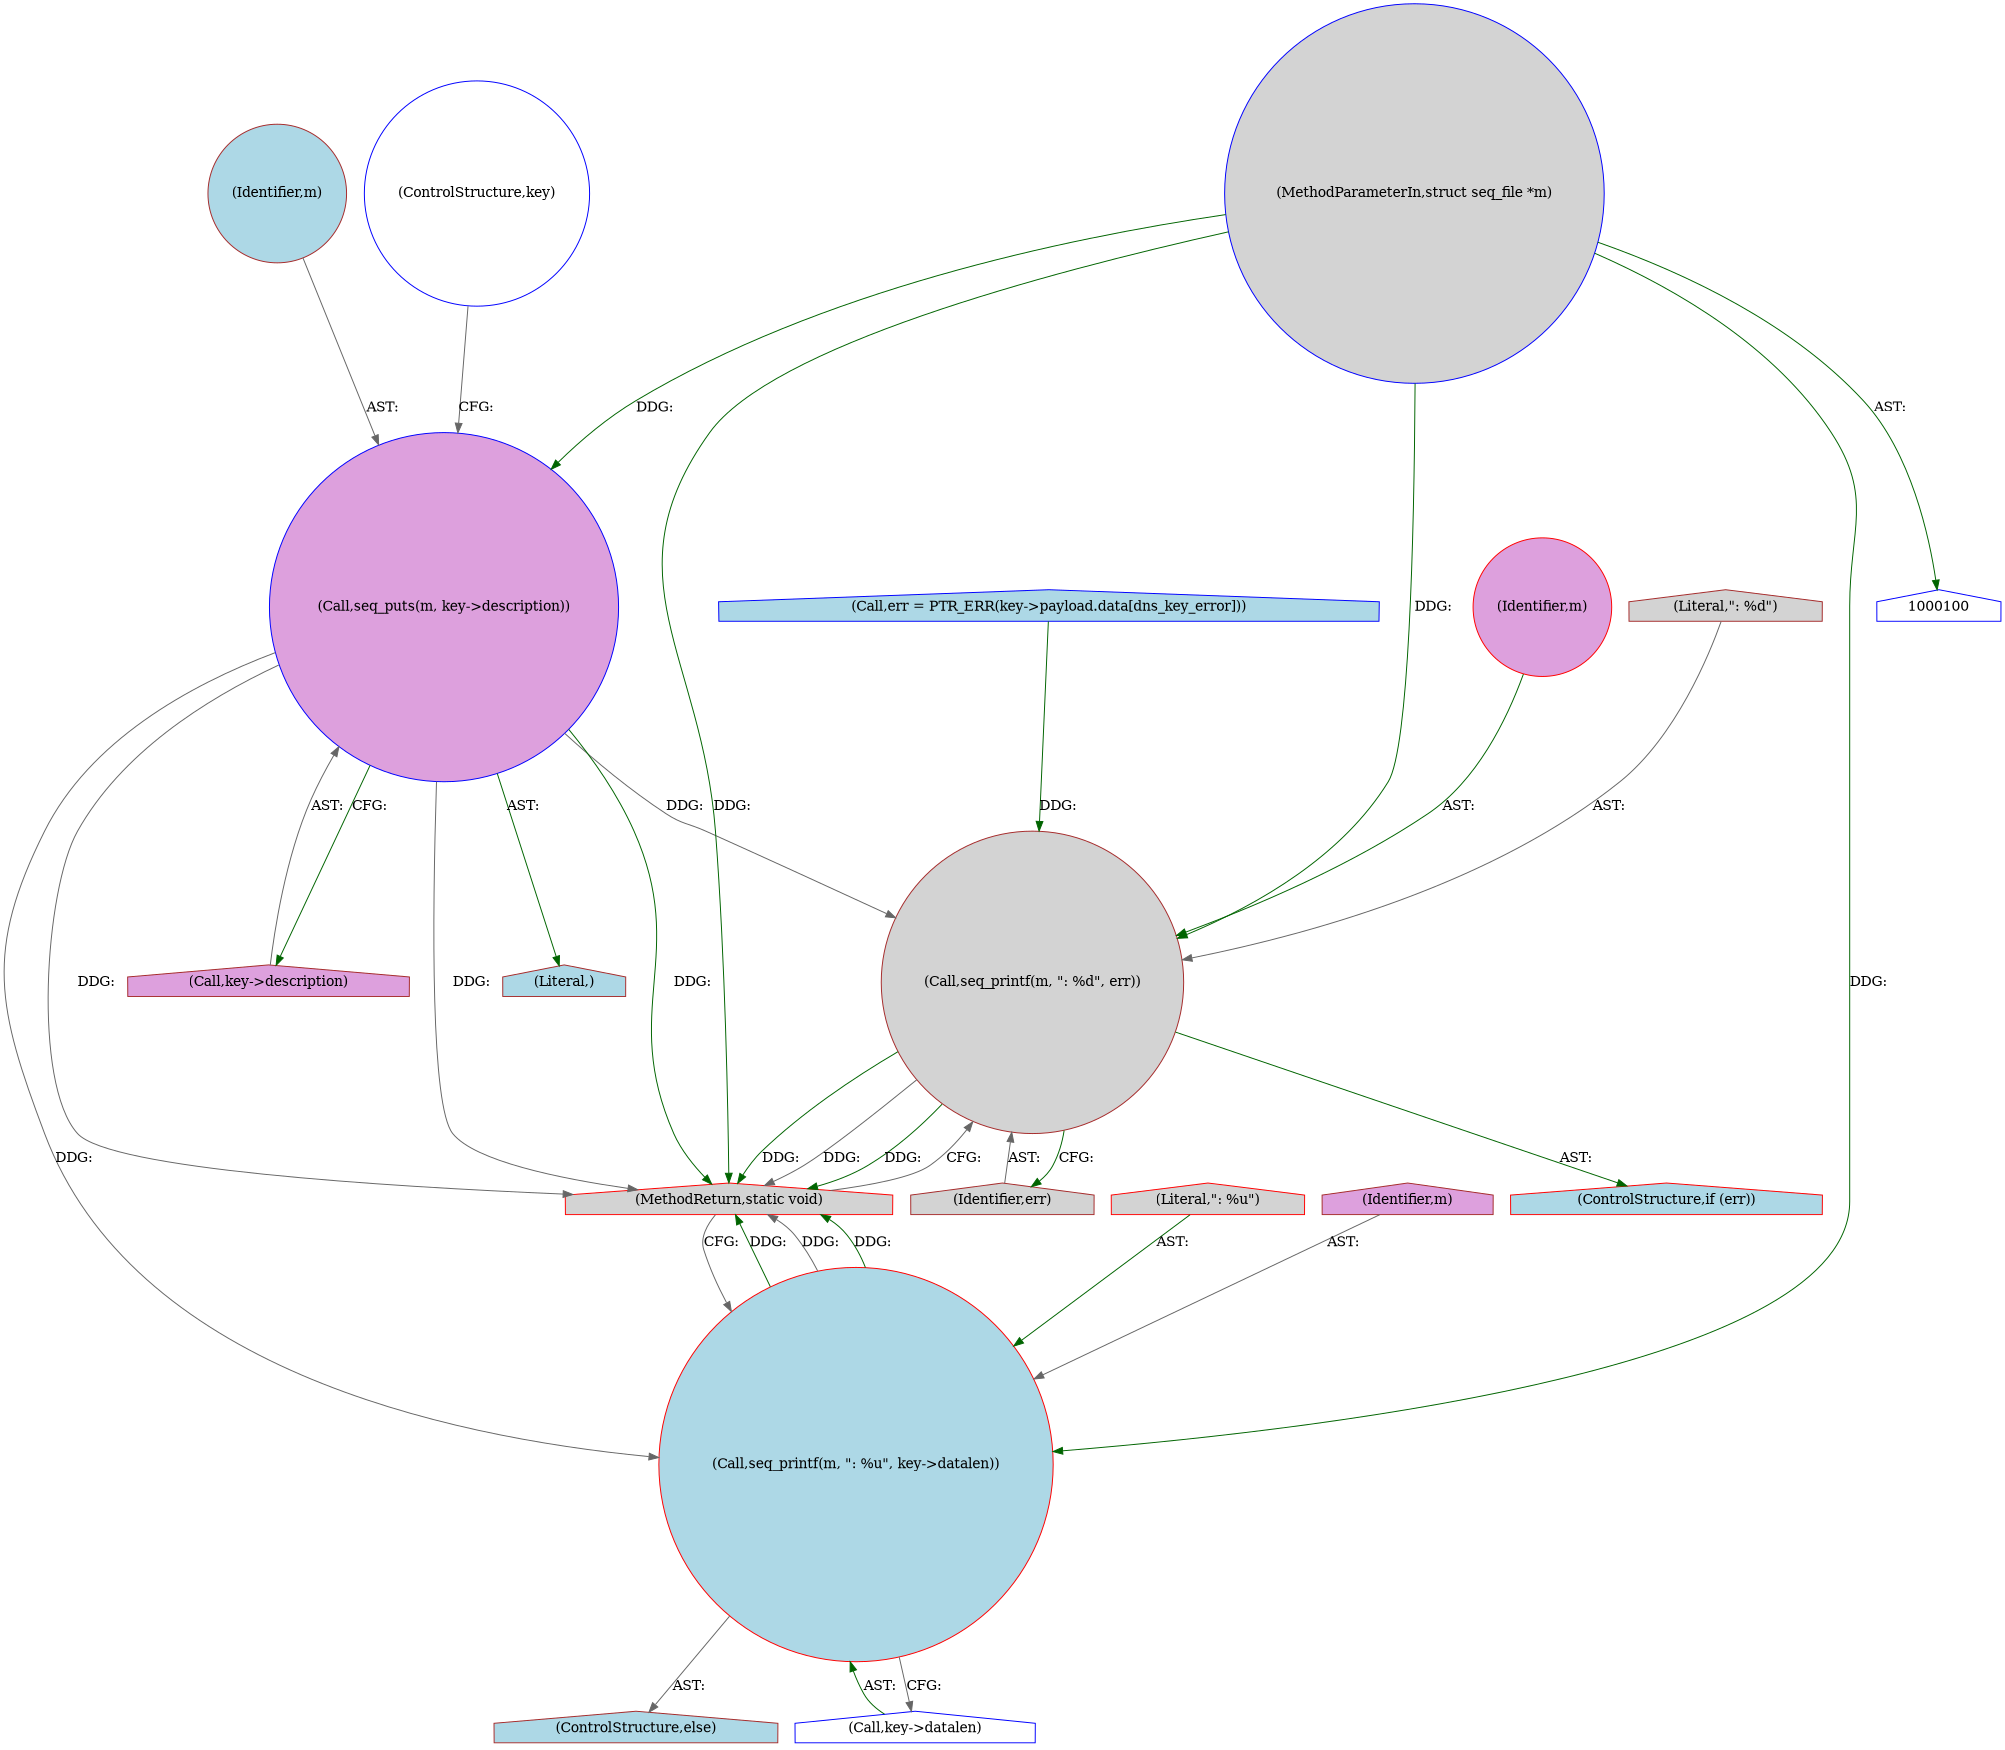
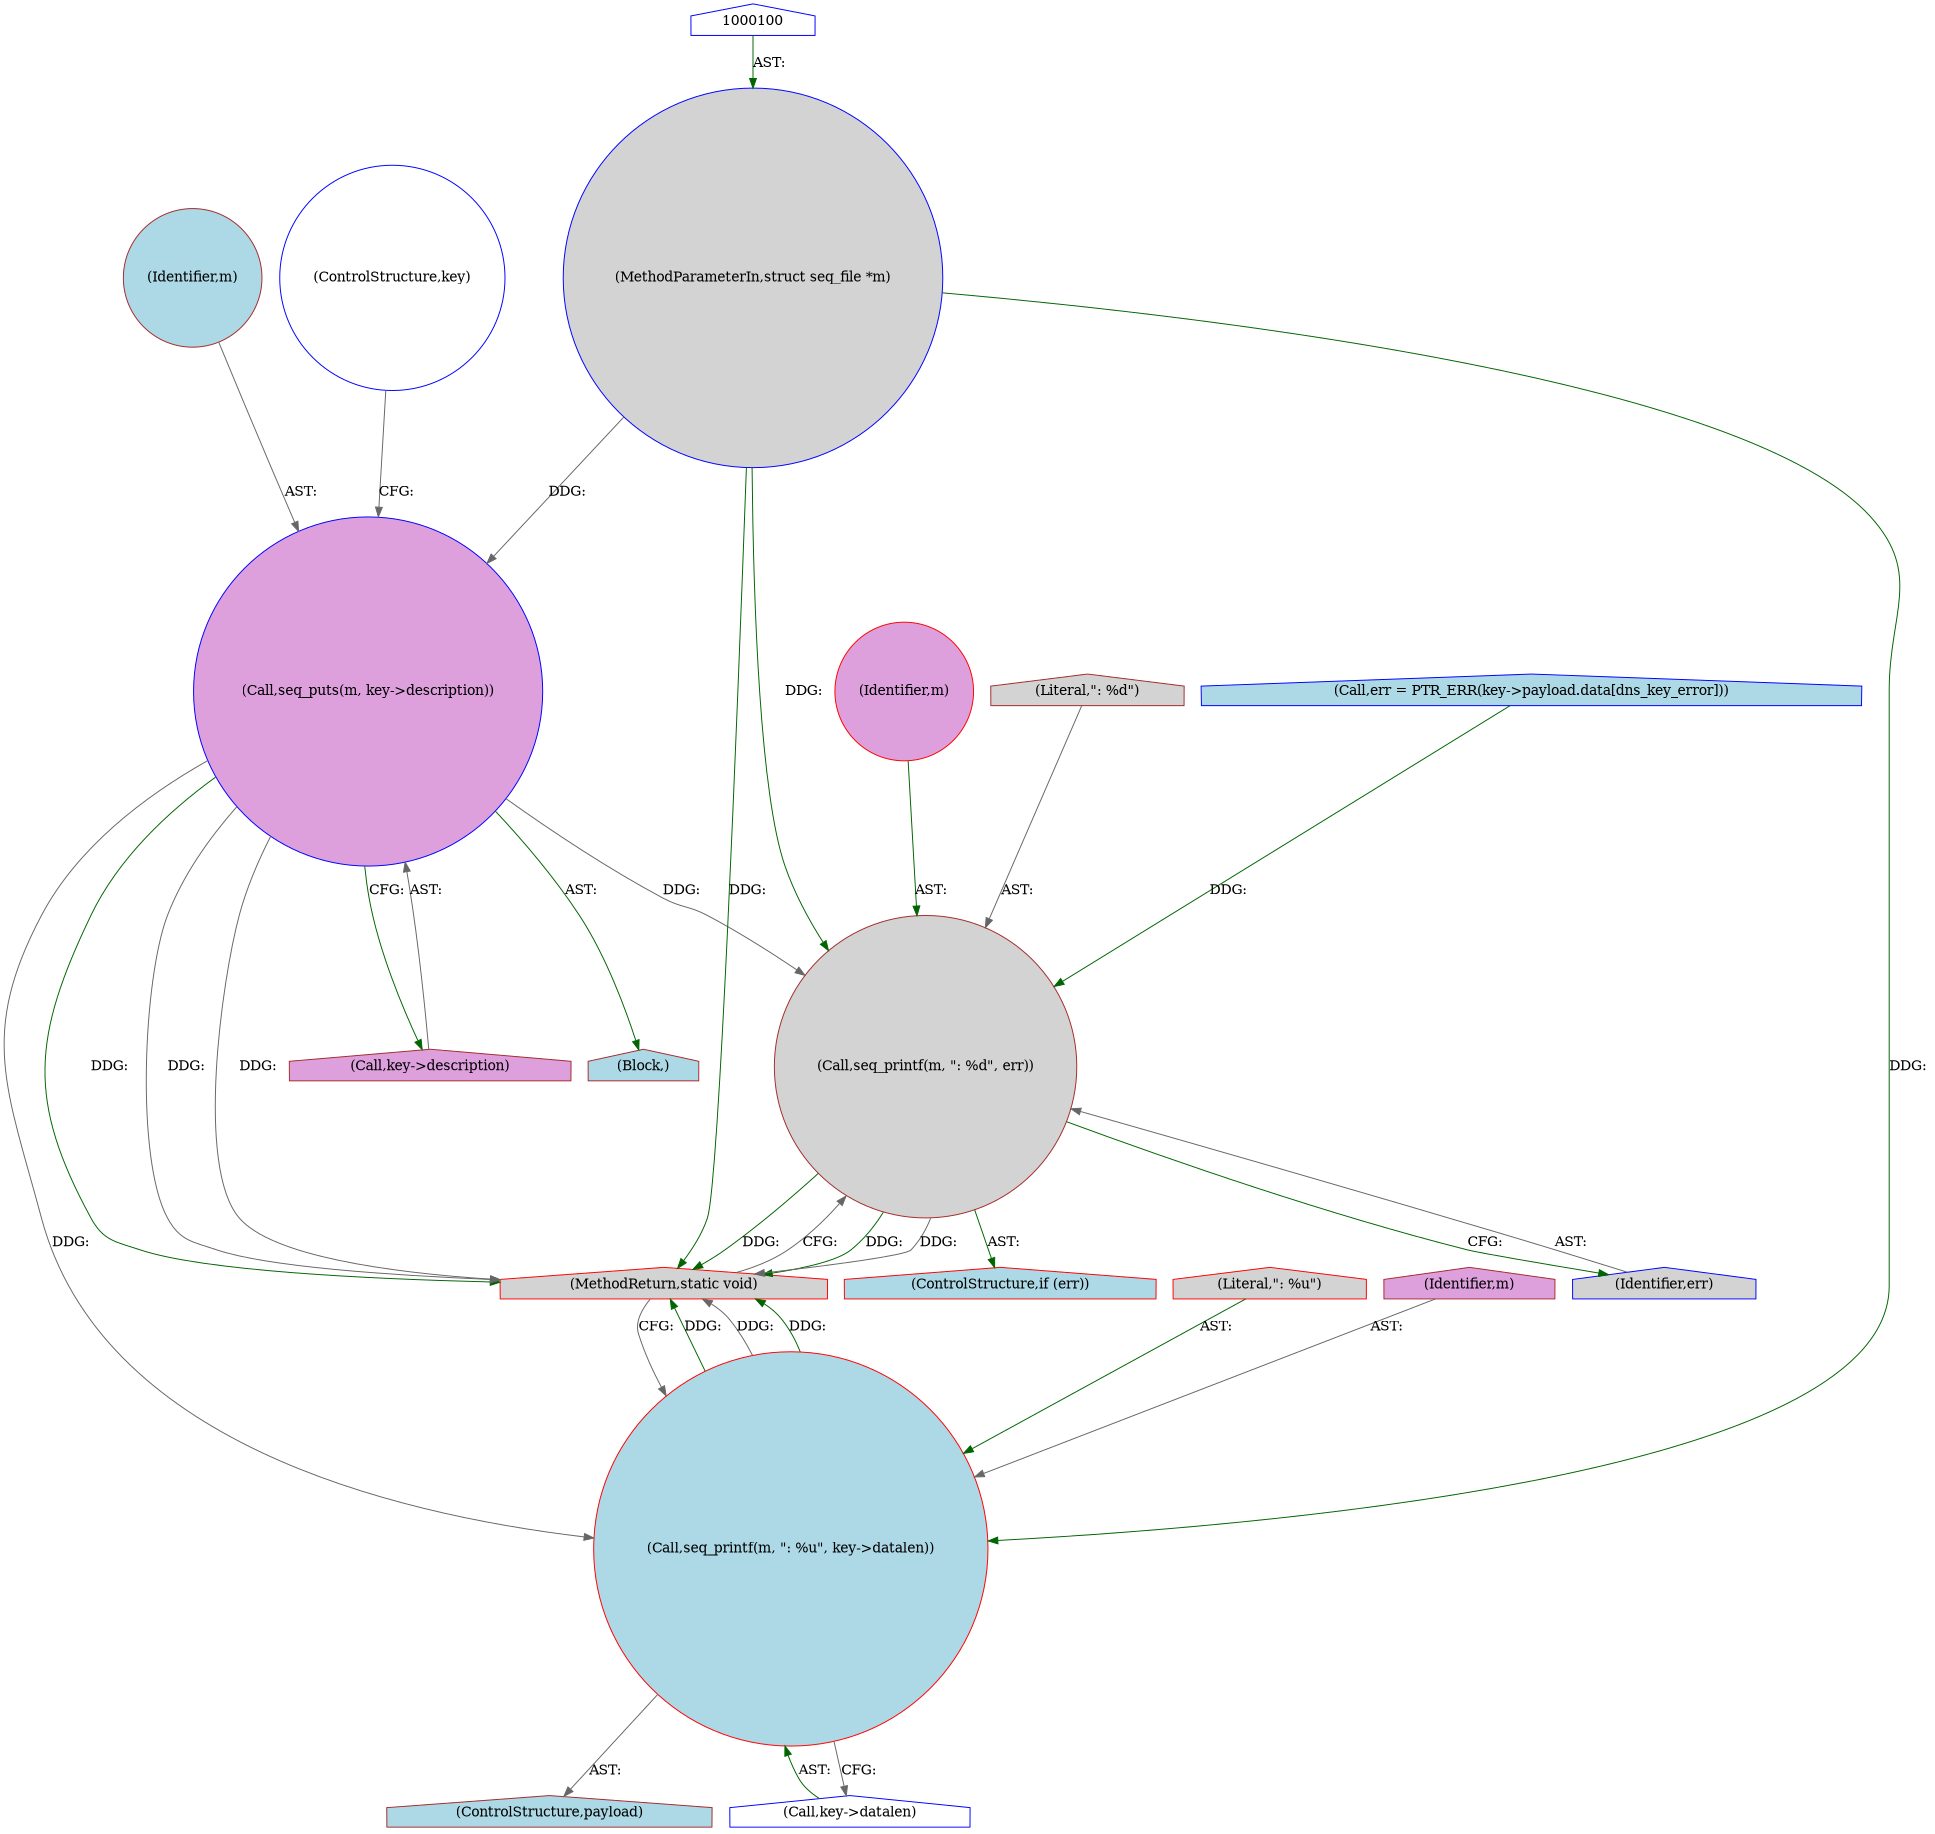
edge "(MethodParameterIn,struct seq_file *m)" -> "(Call,seq_puts(m, key->description))": color darkgreen -> gray40
edge "(MethodParameterIn,struct seq_file *m)" -> "1000100": reversed
node "(Literal,)": label "(Literal,)" -> "(Block,)"
node "(Identifier,err)": color brown -> blue
node "(ControlStructure,else)": label "(ControlStructure,else)" -> "(ControlStructure,payload)"
